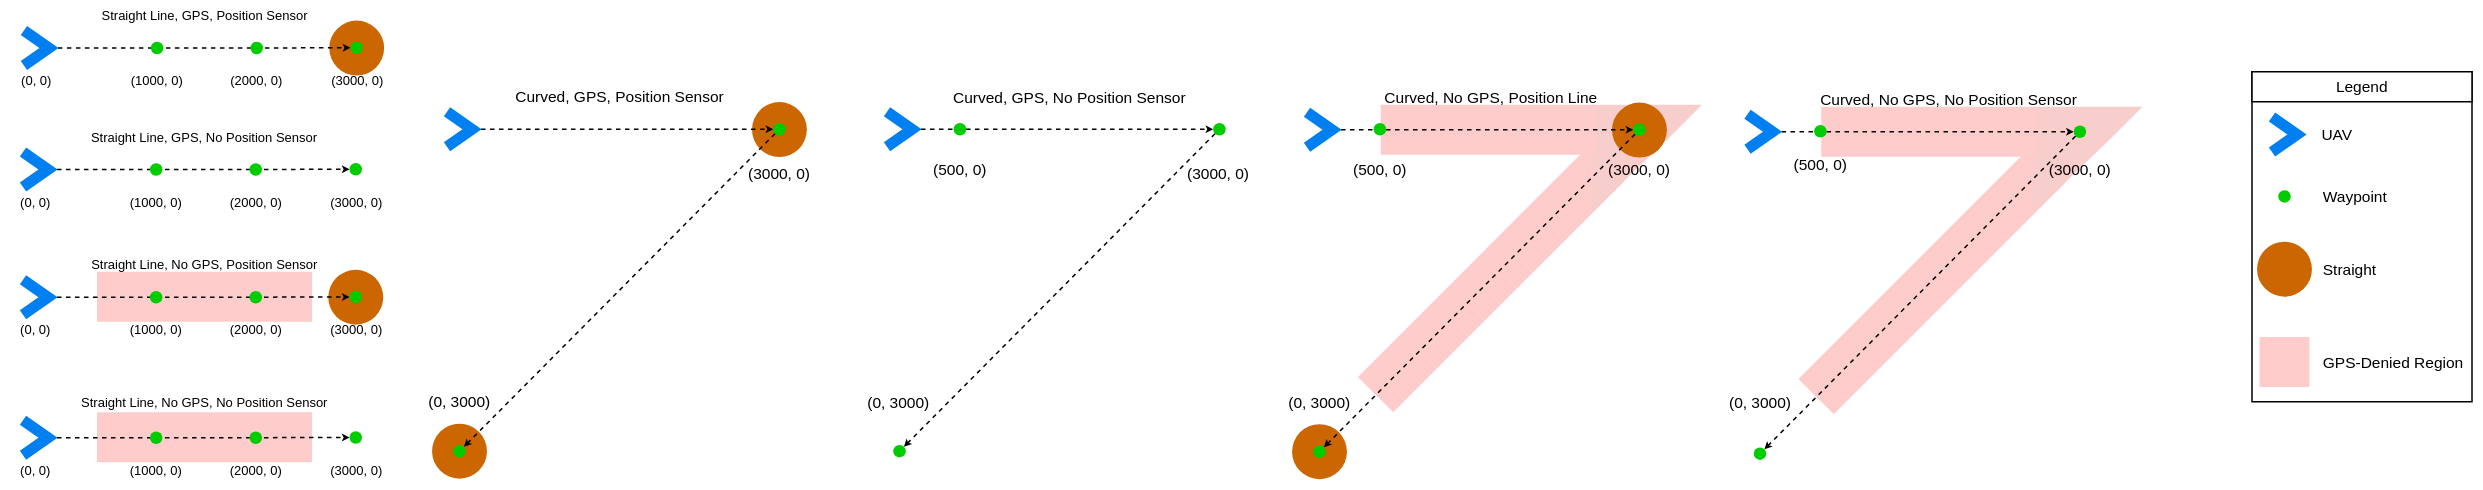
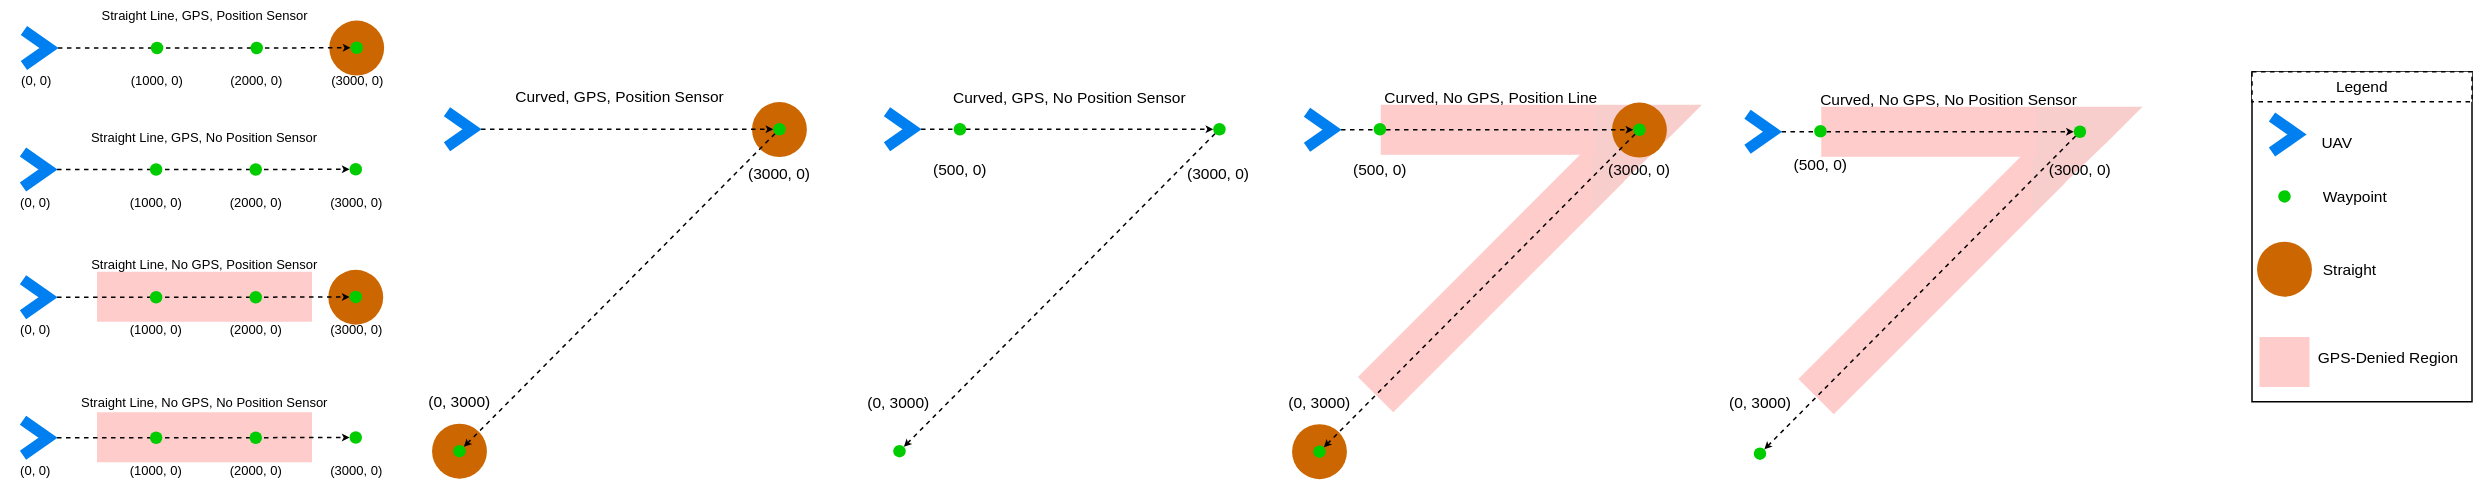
node "Legend": style solid -> dashed
node "UAV": moved (2337, 135) -> (2337, 142)
node "GPS-Denied Region": moved (2397, 362) -> (2392, 357)
